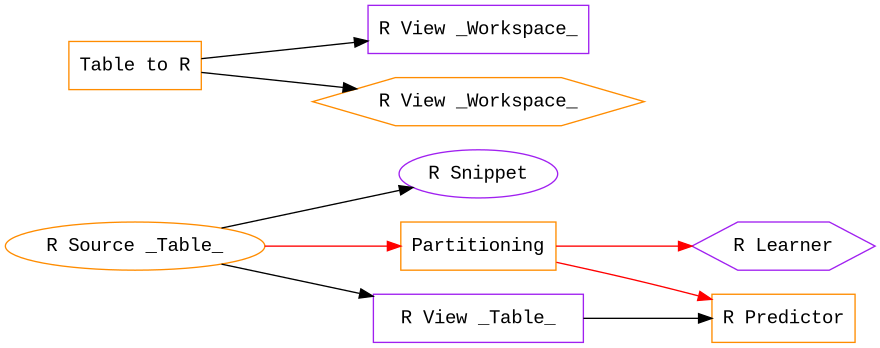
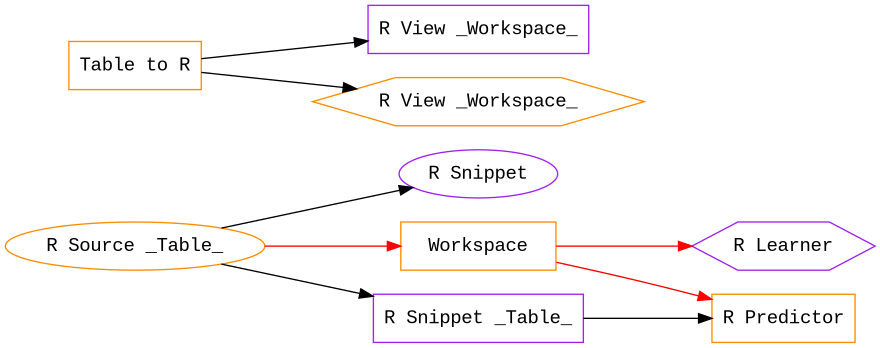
node "Partitioning": label "Partitioning" -> "Workspace"
node "R View _Table_": label "R View _Table_" -> "R Snippet _Table_"
